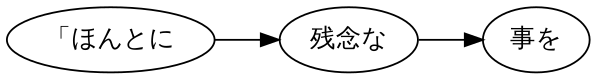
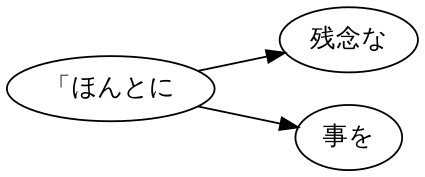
edge "残念な" -> "事を": now "「ほんとに" -> "事を"
